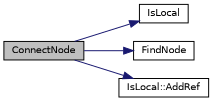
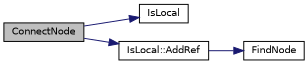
edge "ConnectNode" -> "FindNode": now "IsLocal::AddRef" -> "FindNode"
